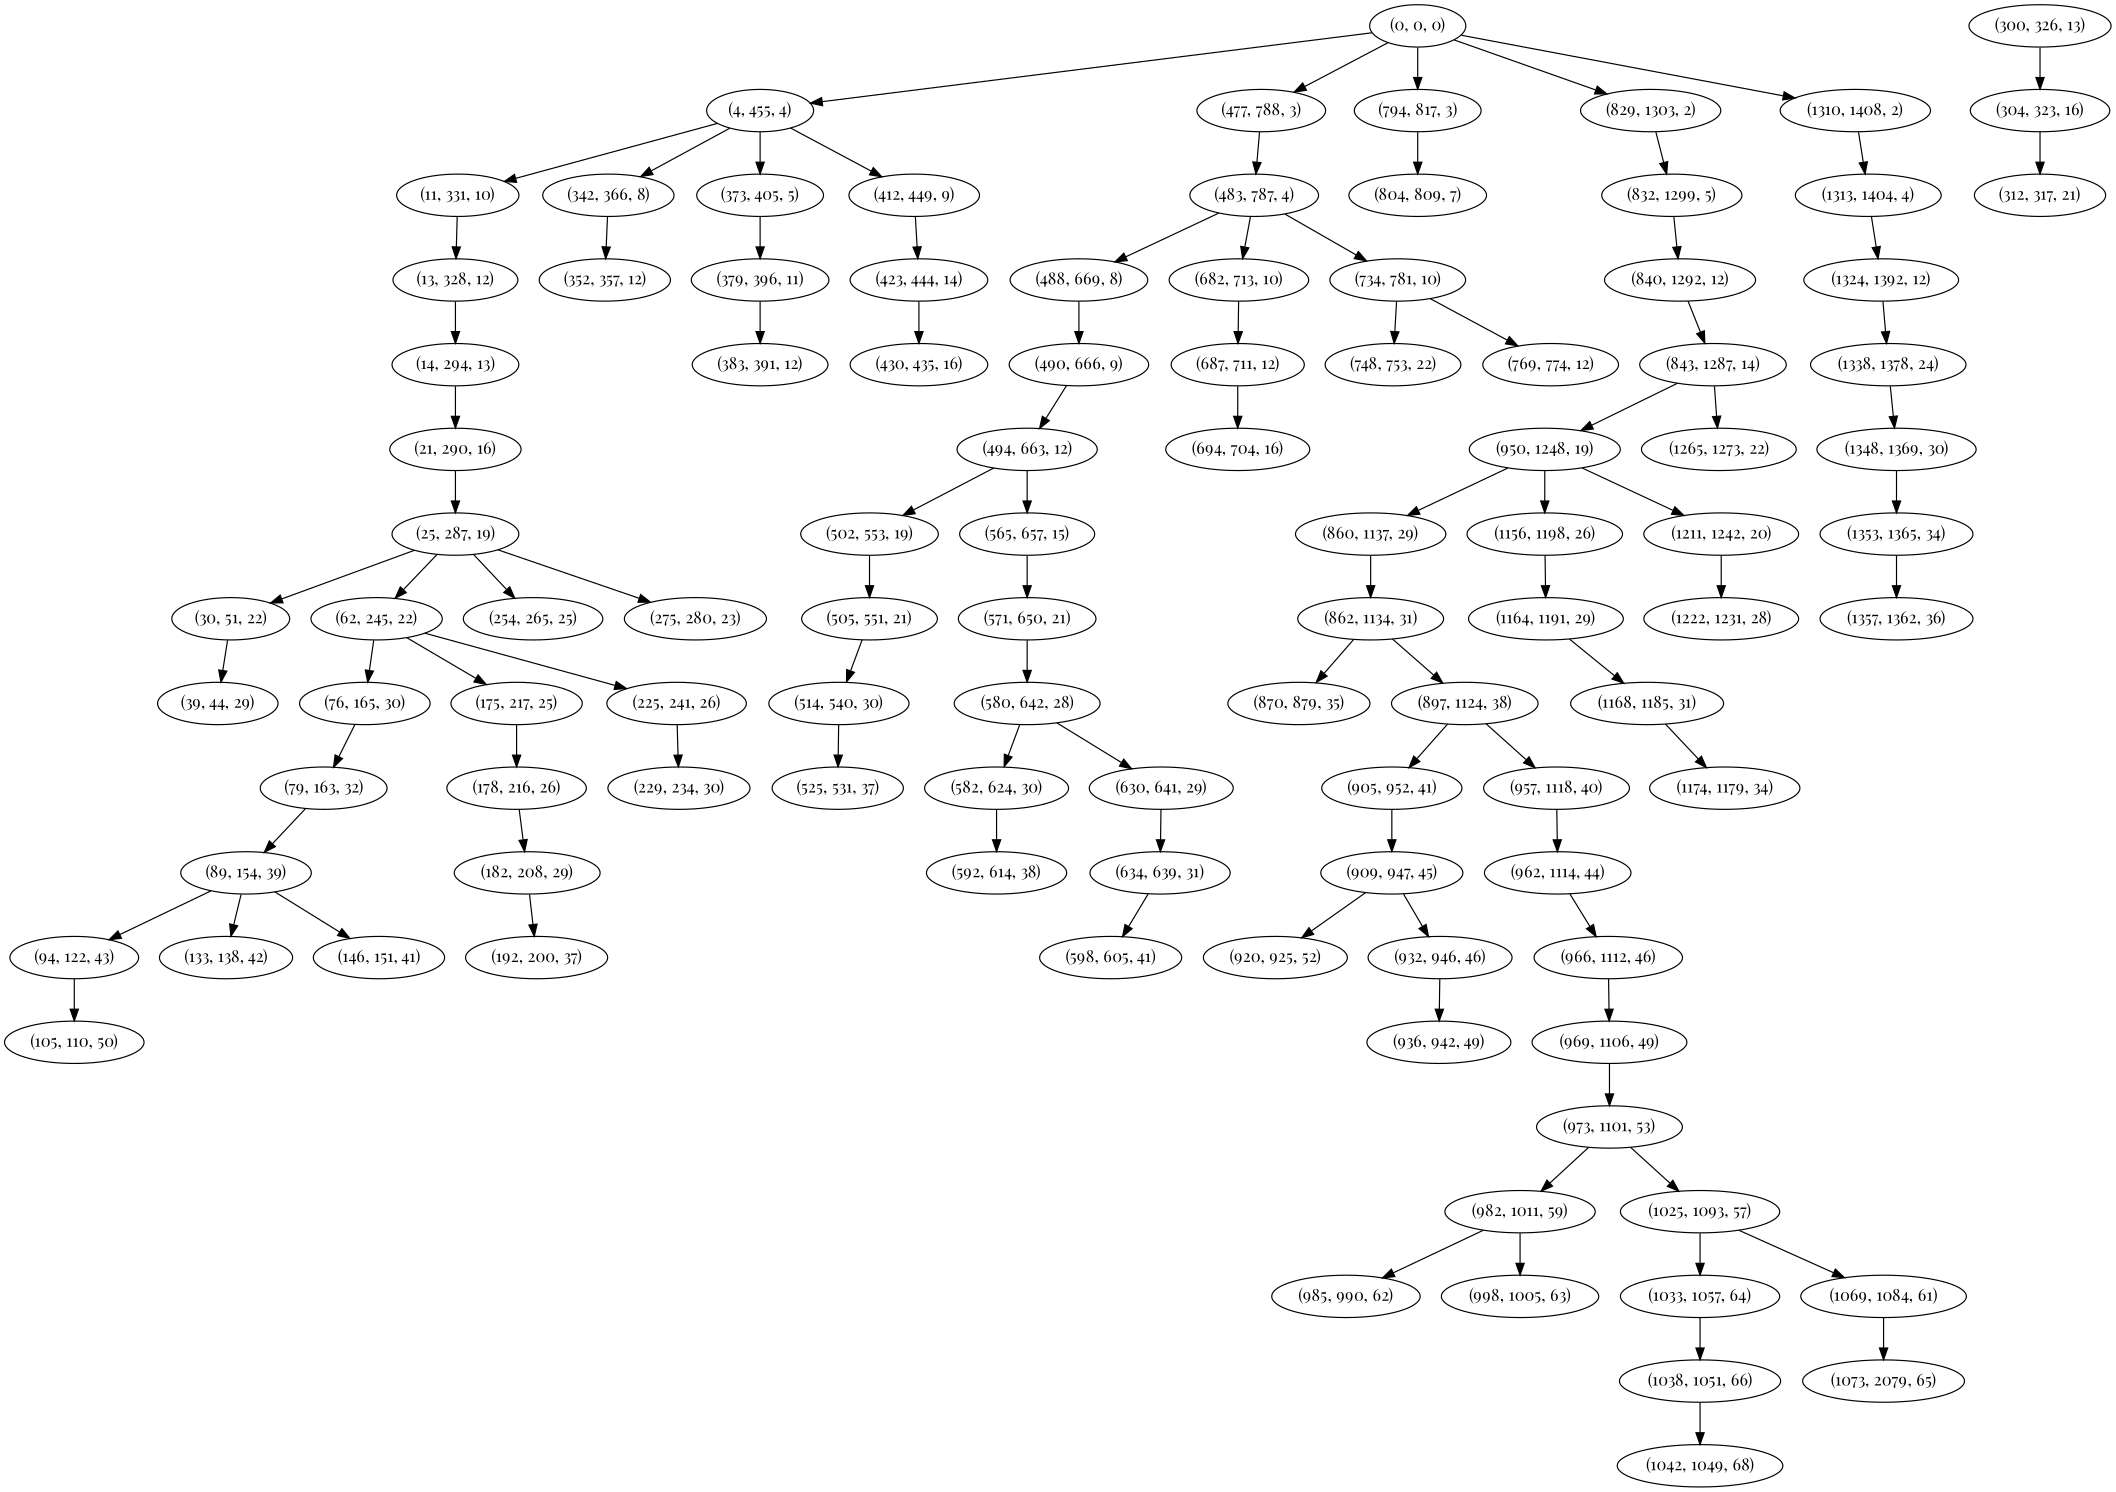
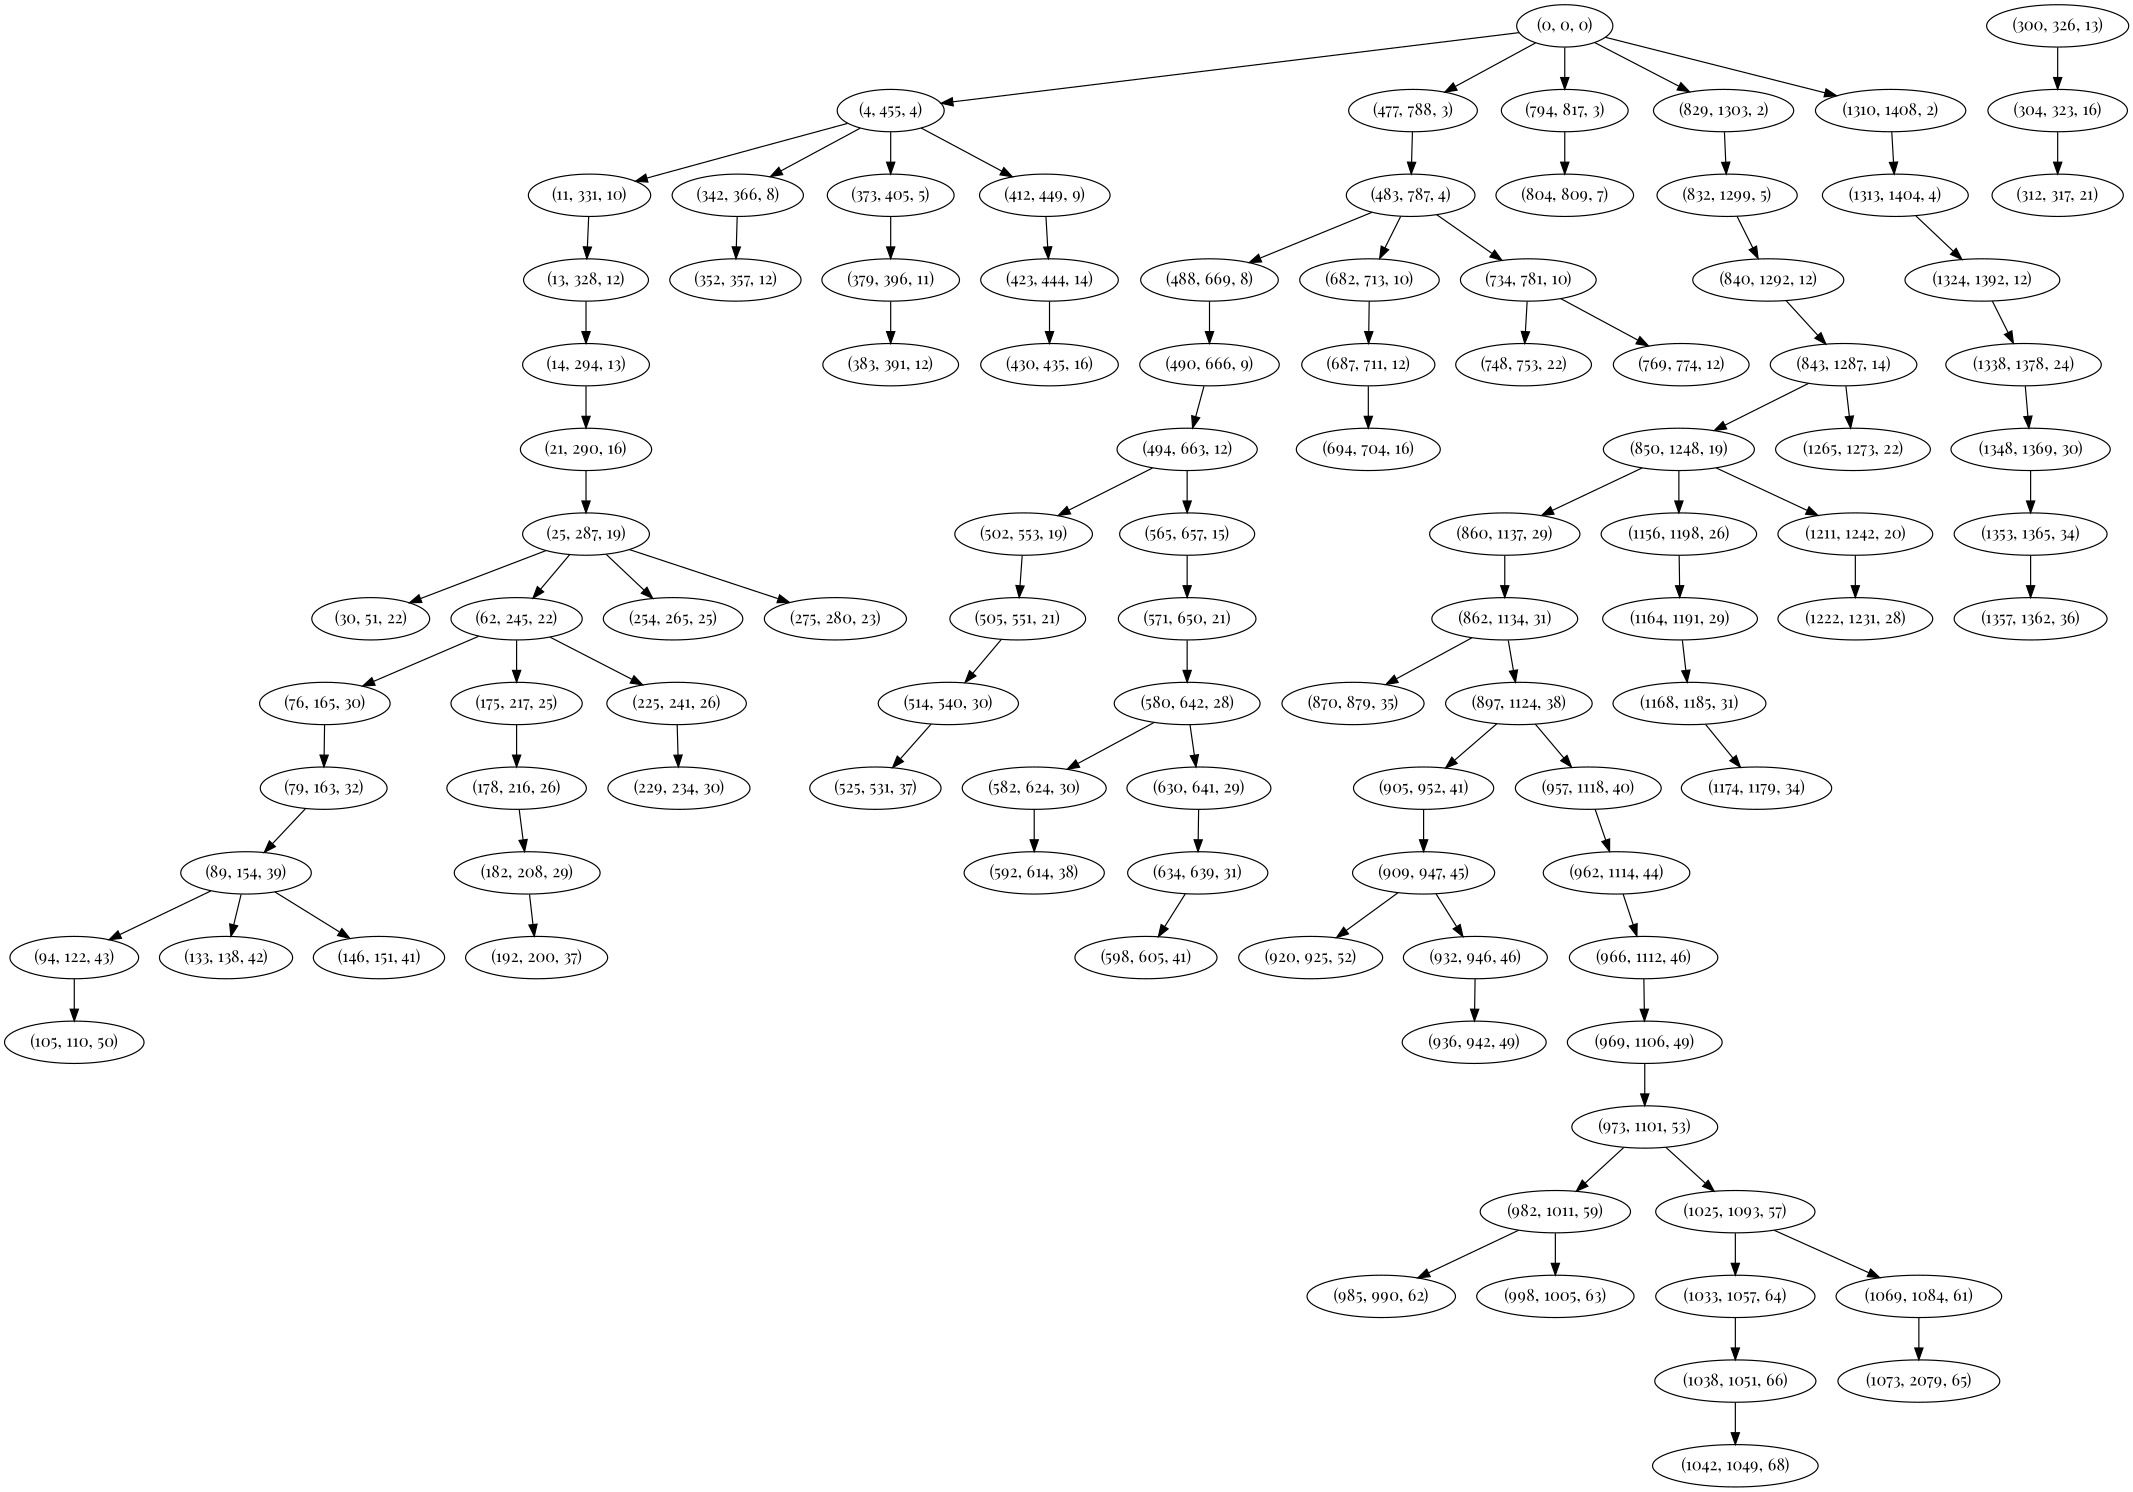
node "(950, 1248, 19)": label "(950, 1248, 19)" -> "(850, 1248, 19)"
node "(39, 44, 29)": removed
